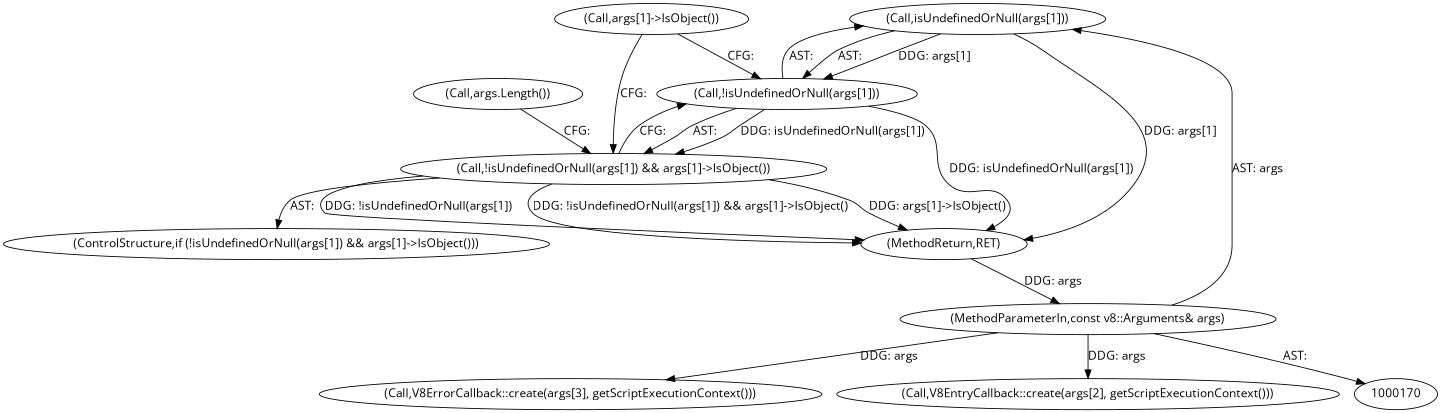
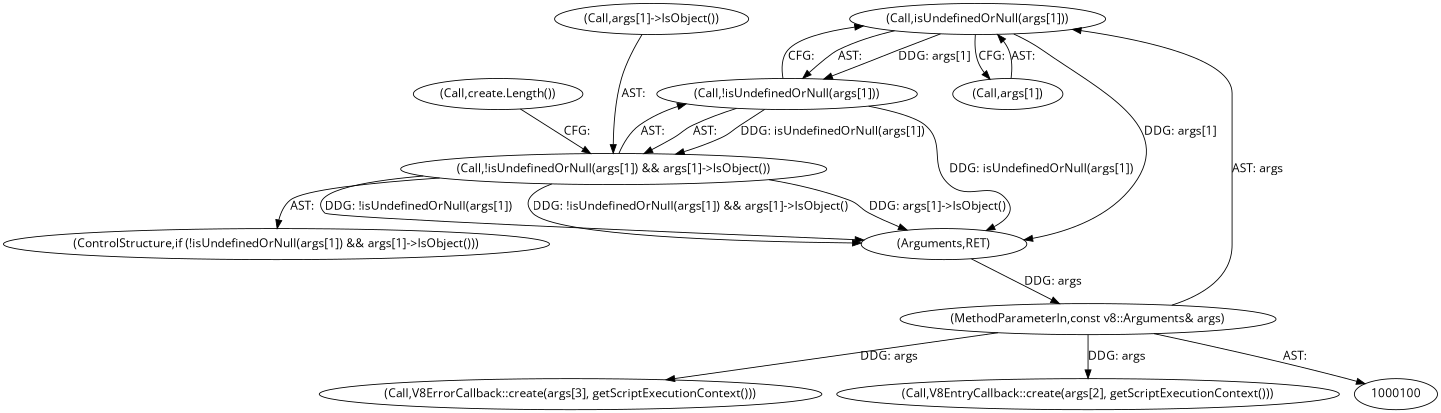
edge "(Call,args[1]->IsObject())" -> "(Call,!isUndefinedOrNull(args[1]))": removed, label "CFG:"
edge "(Call,!isUndefinedOrNull(args[1]))" -> "(Call,isUndefinedOrNull(args[1]))": label "AST: " -> "CFG: "
node "(Call,args.Length())": label "(Call,args.Length())" -> "(Call,create.Length())"
edge "(Call,args[1]->IsObject())" -> "(Call,!isUndefinedOrNull(args[1]) && args[1]->IsObject())": label "CFG: " -> "AST: "
node "(Call,args[1])": added
edge "(Call,!isUndefinedOrNull(args[1]) && args[1]->IsObject())" -> "(Call,!isUndefinedOrNull(args[1]))": label "CFG: " -> "AST: "
node "(MethodReturn,RET)": label "(MethodReturn,RET)" -> "(Arguments,RET)"
node "1000170": label "1000170" -> "1000100"
